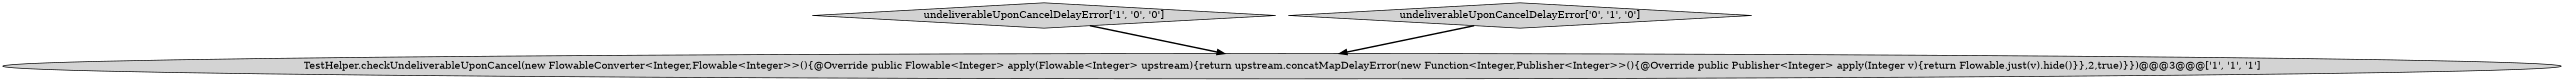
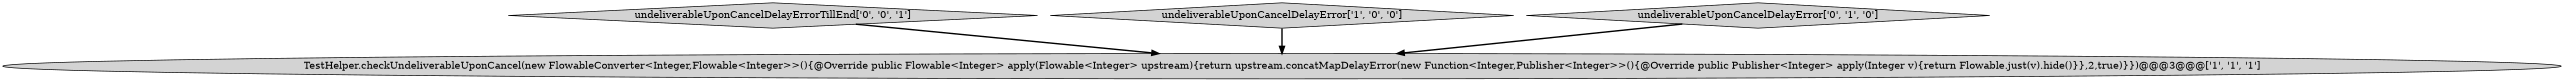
node "undeliverableUponCancelDelayErrorTillEnd['0', '0', '1']": added
